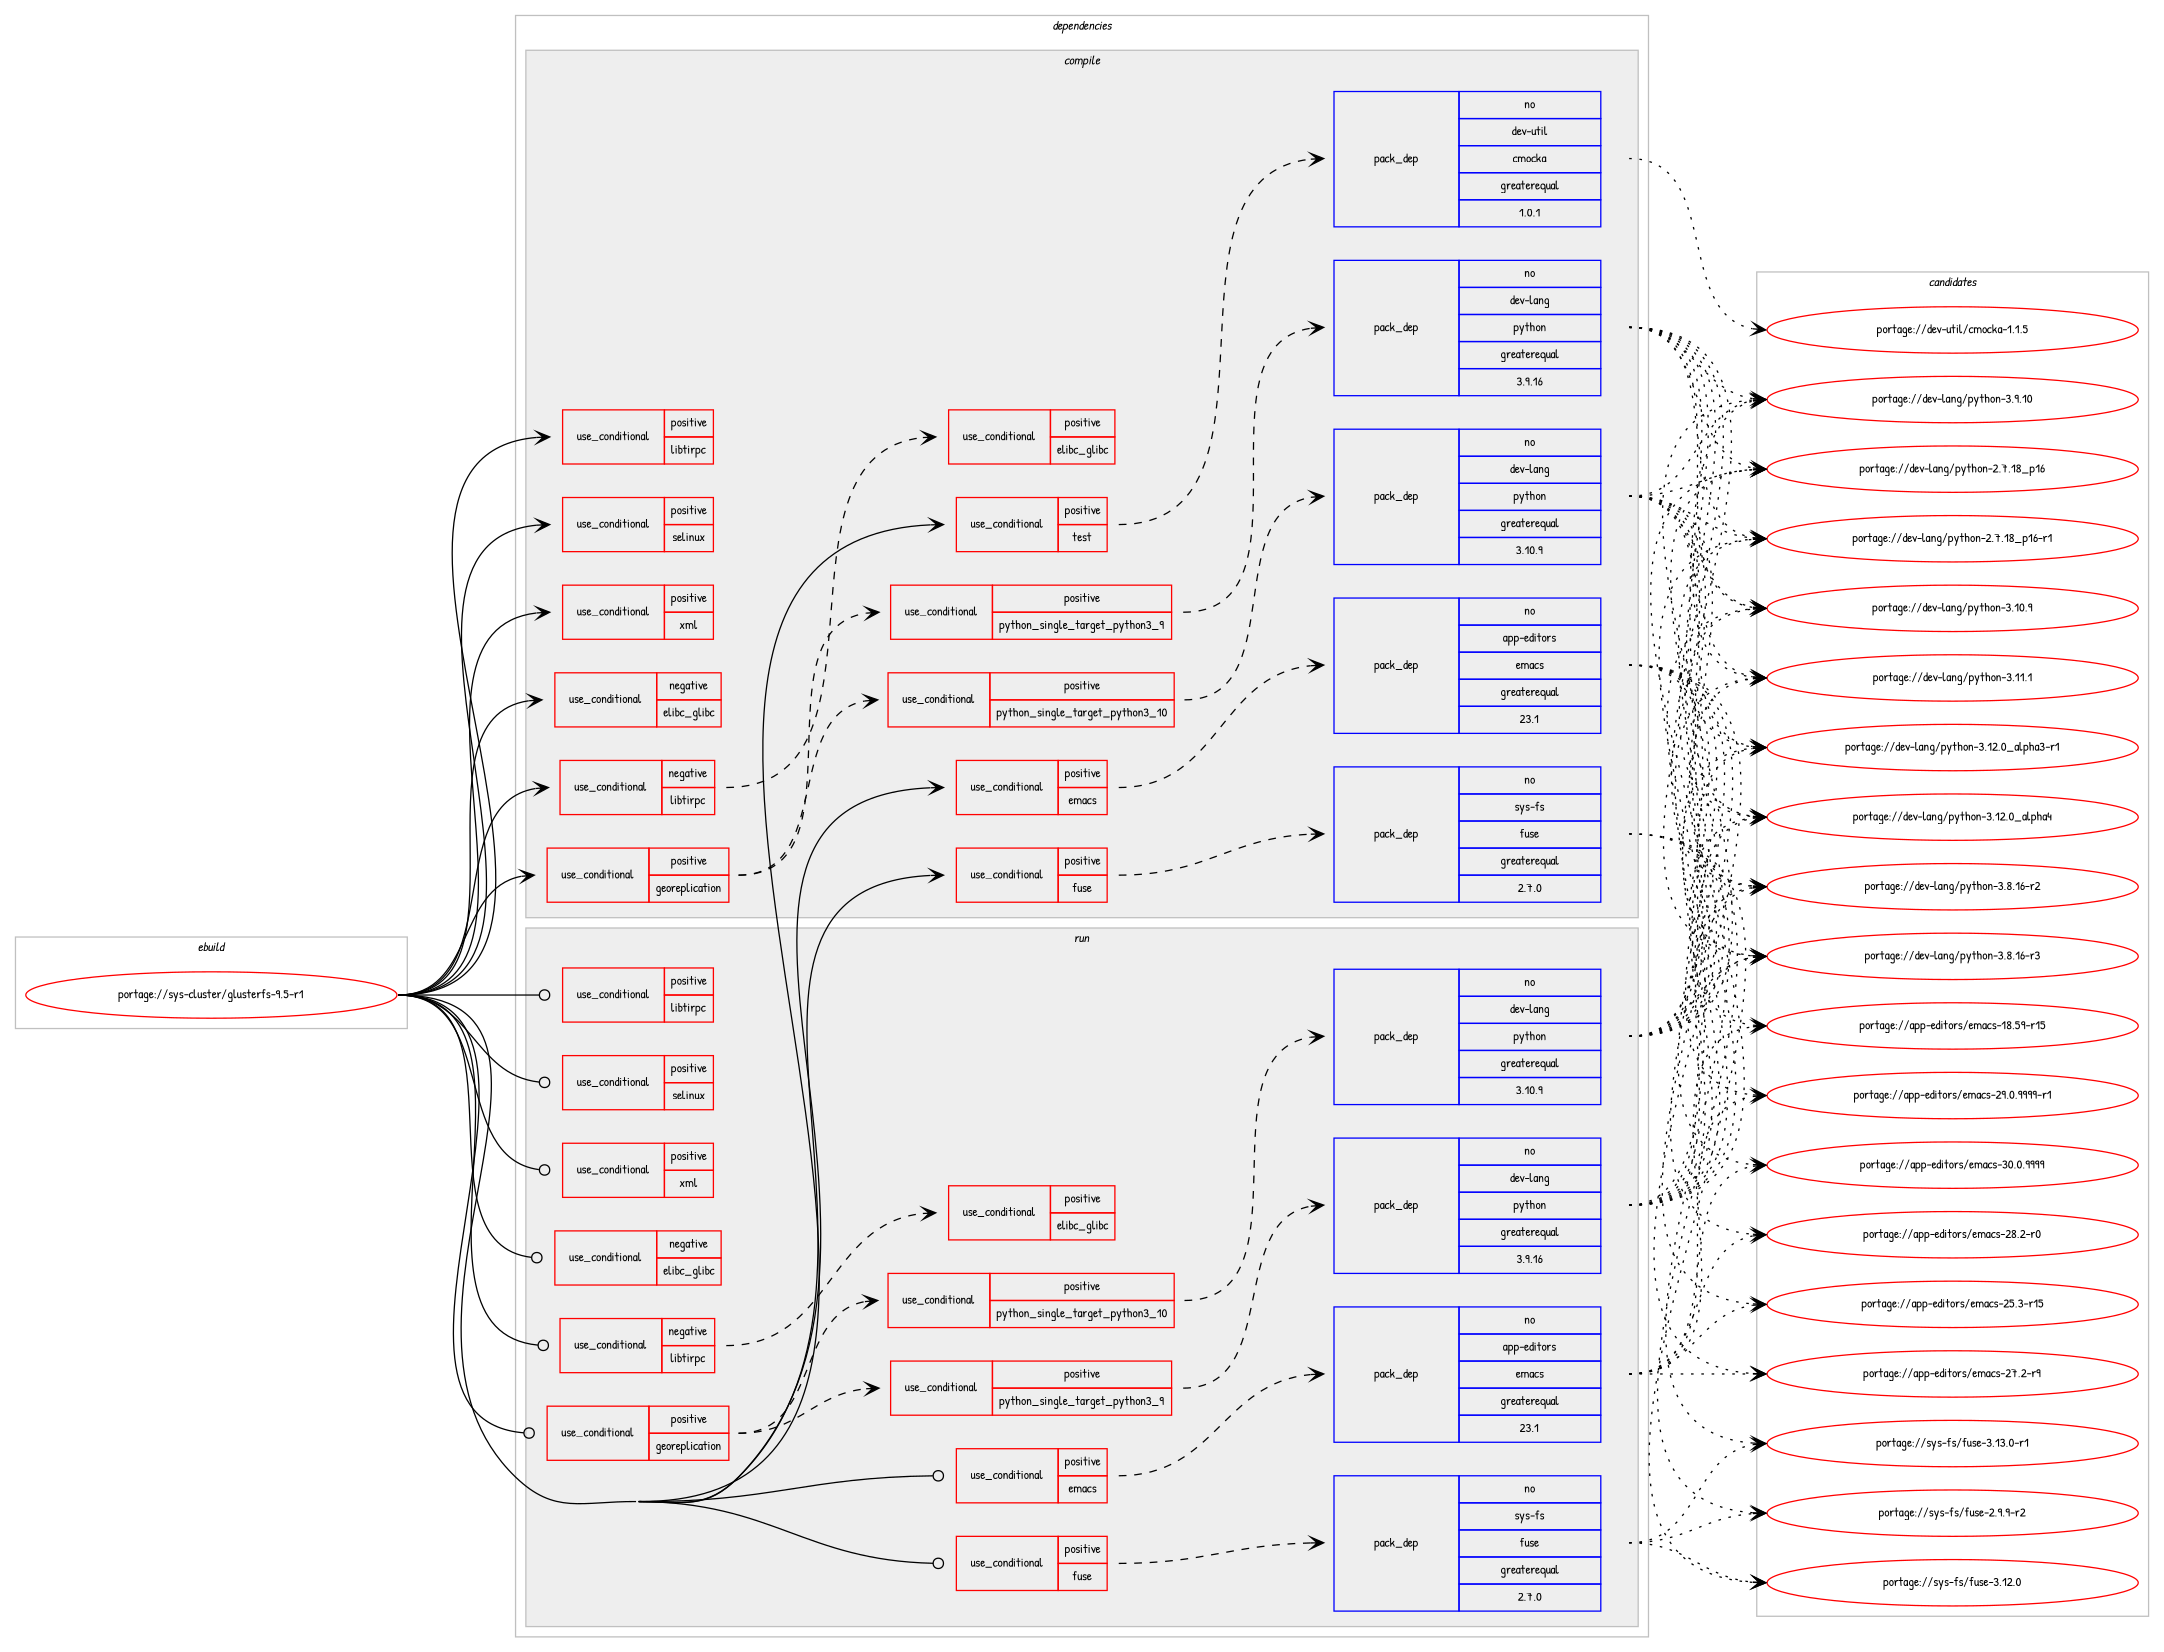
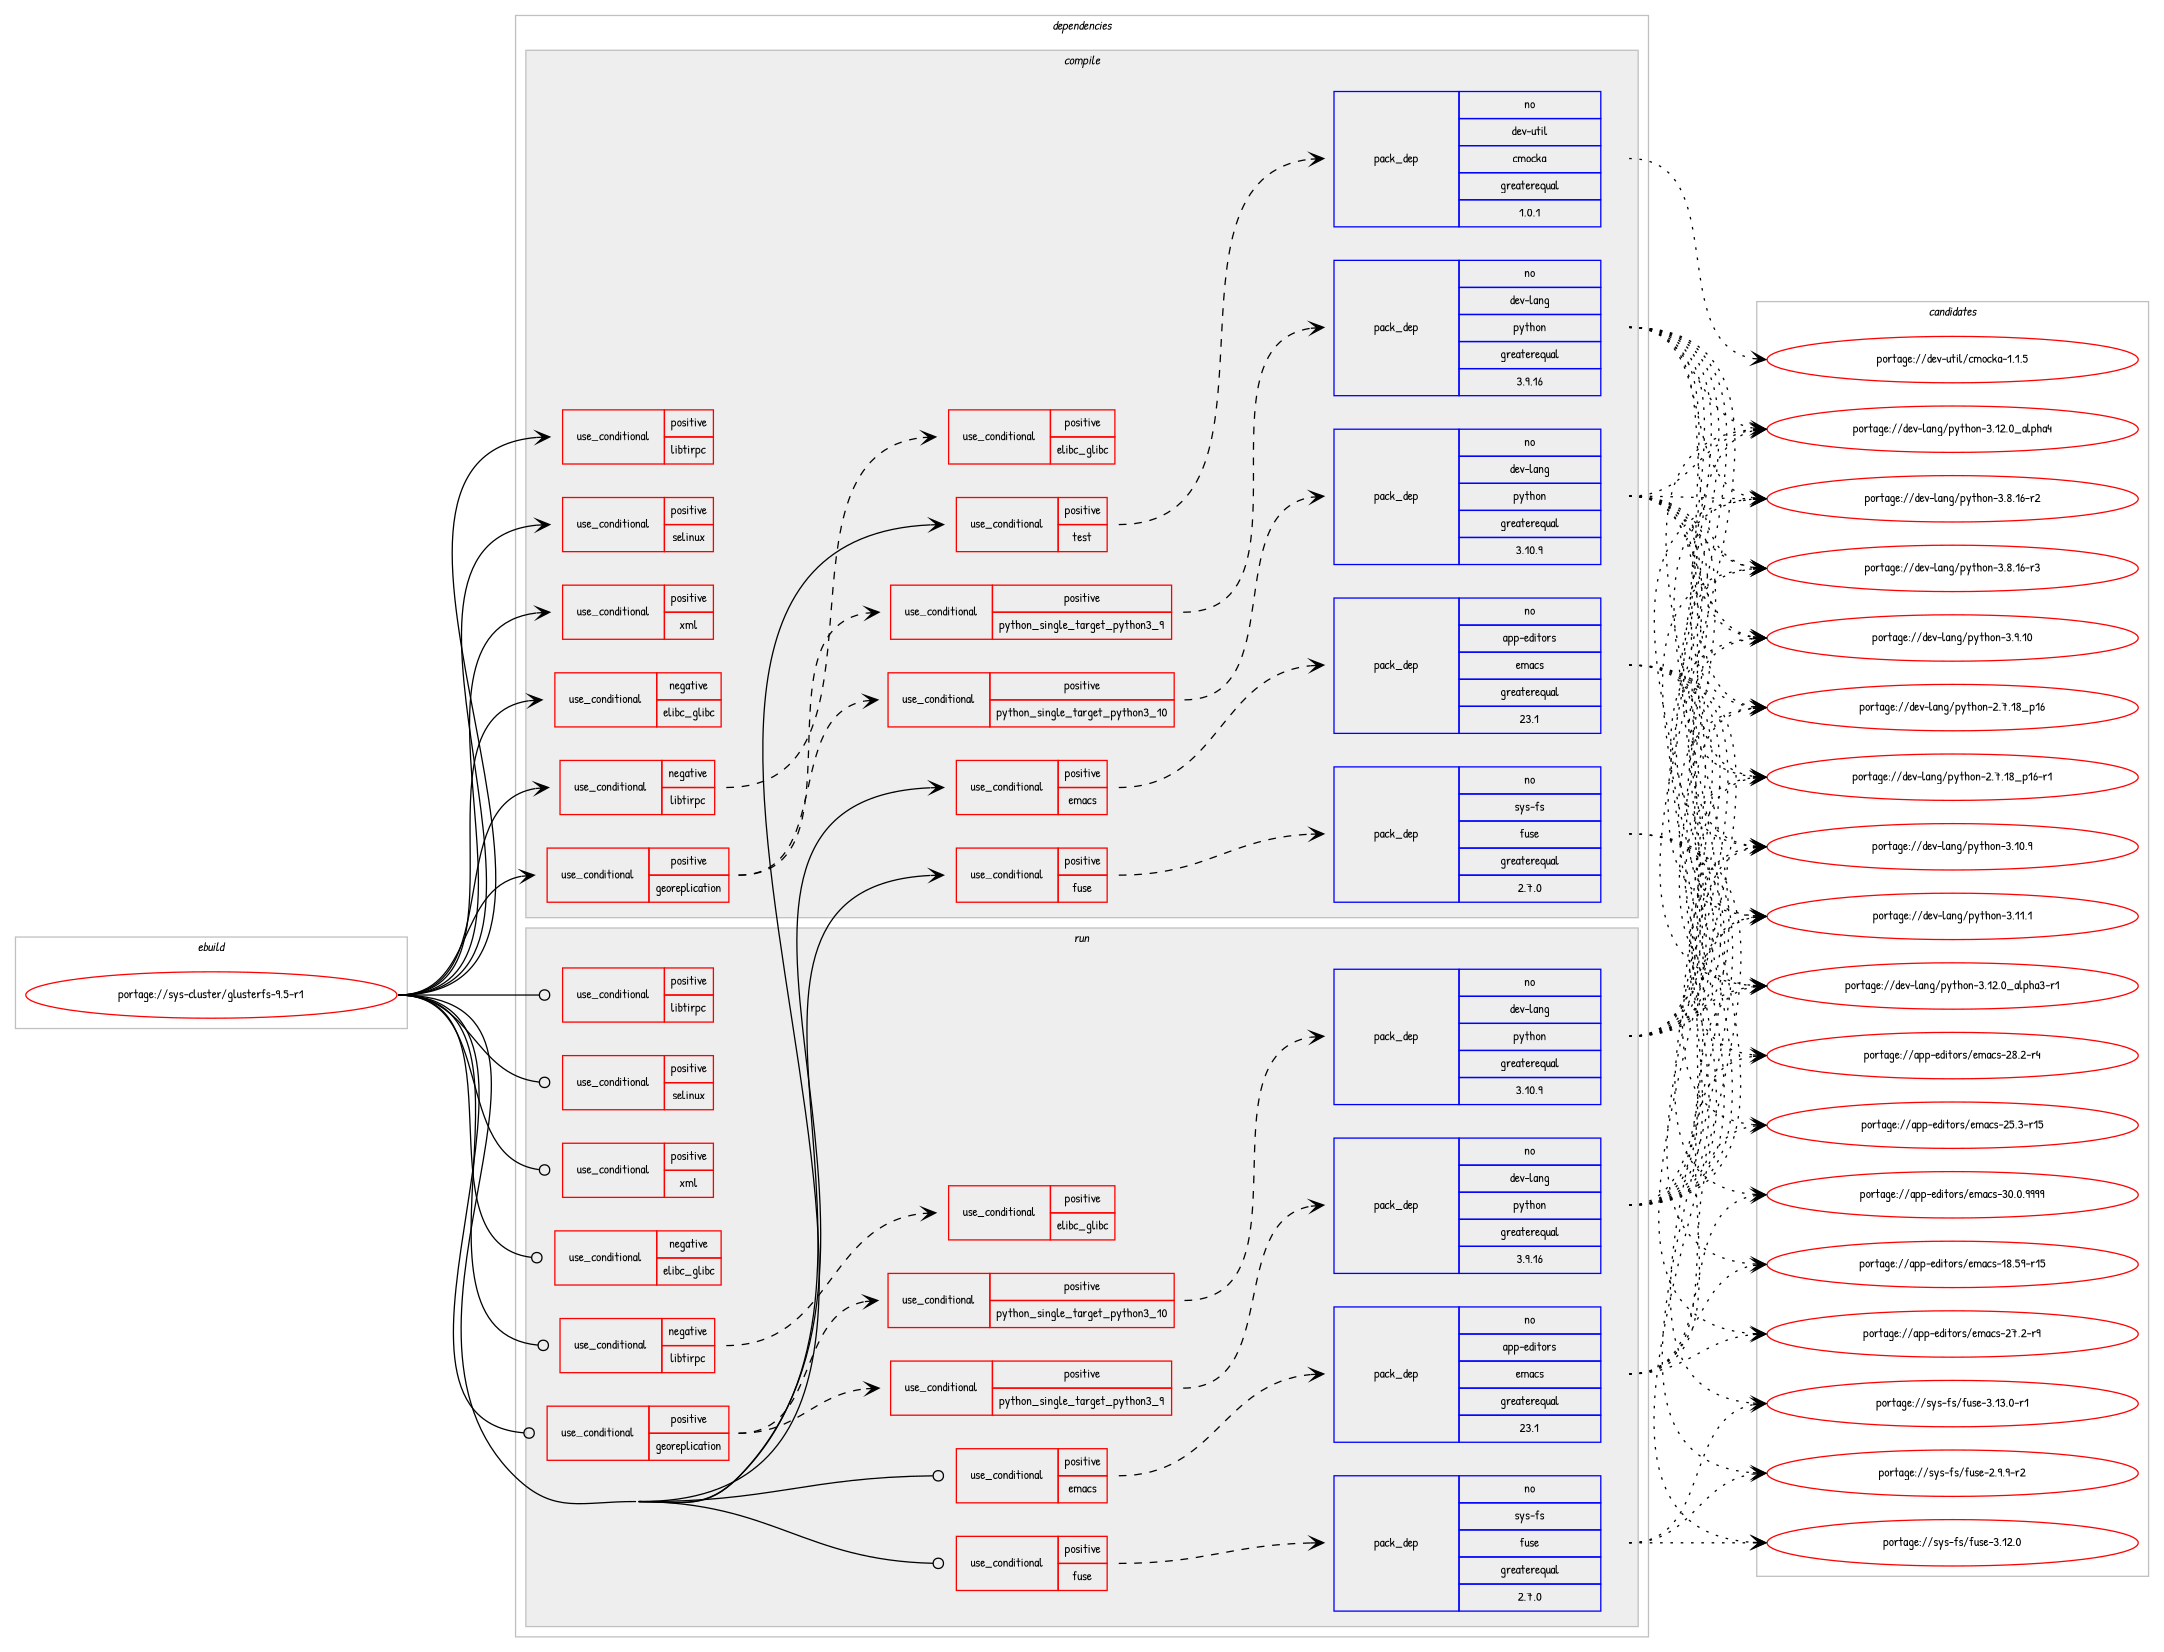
node "portage://app-editors/emacs-29.0.9999-r1": removed
node "portage://app-editors/emacs-28.2-r0": label "portage://app-editors/emacs-28.2-r0" -> "portage://app-editors/emacs-28.2-r4"
